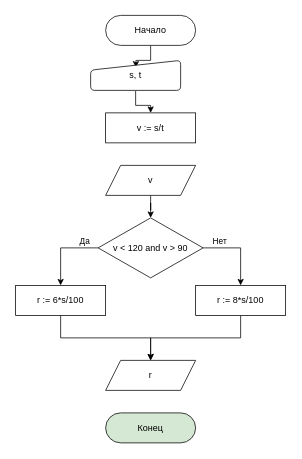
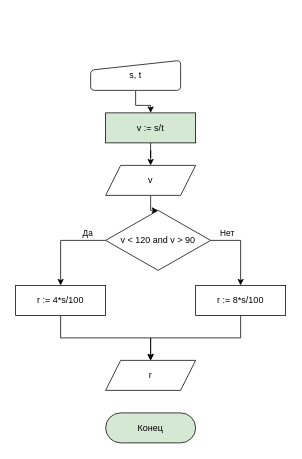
node "Начало": removed
edge "Начало" -> "s, t": removed
node "v := s/t": fillcolor #ffffff -> #d5e8d4
edge "v := s/t" -> "v": added
node "v < 120 and v > 90": moved (150, 248) -> (158, 240)
node "r := 6*s/100": label "r := 6*s/100" -> "r := 4*s/100"
